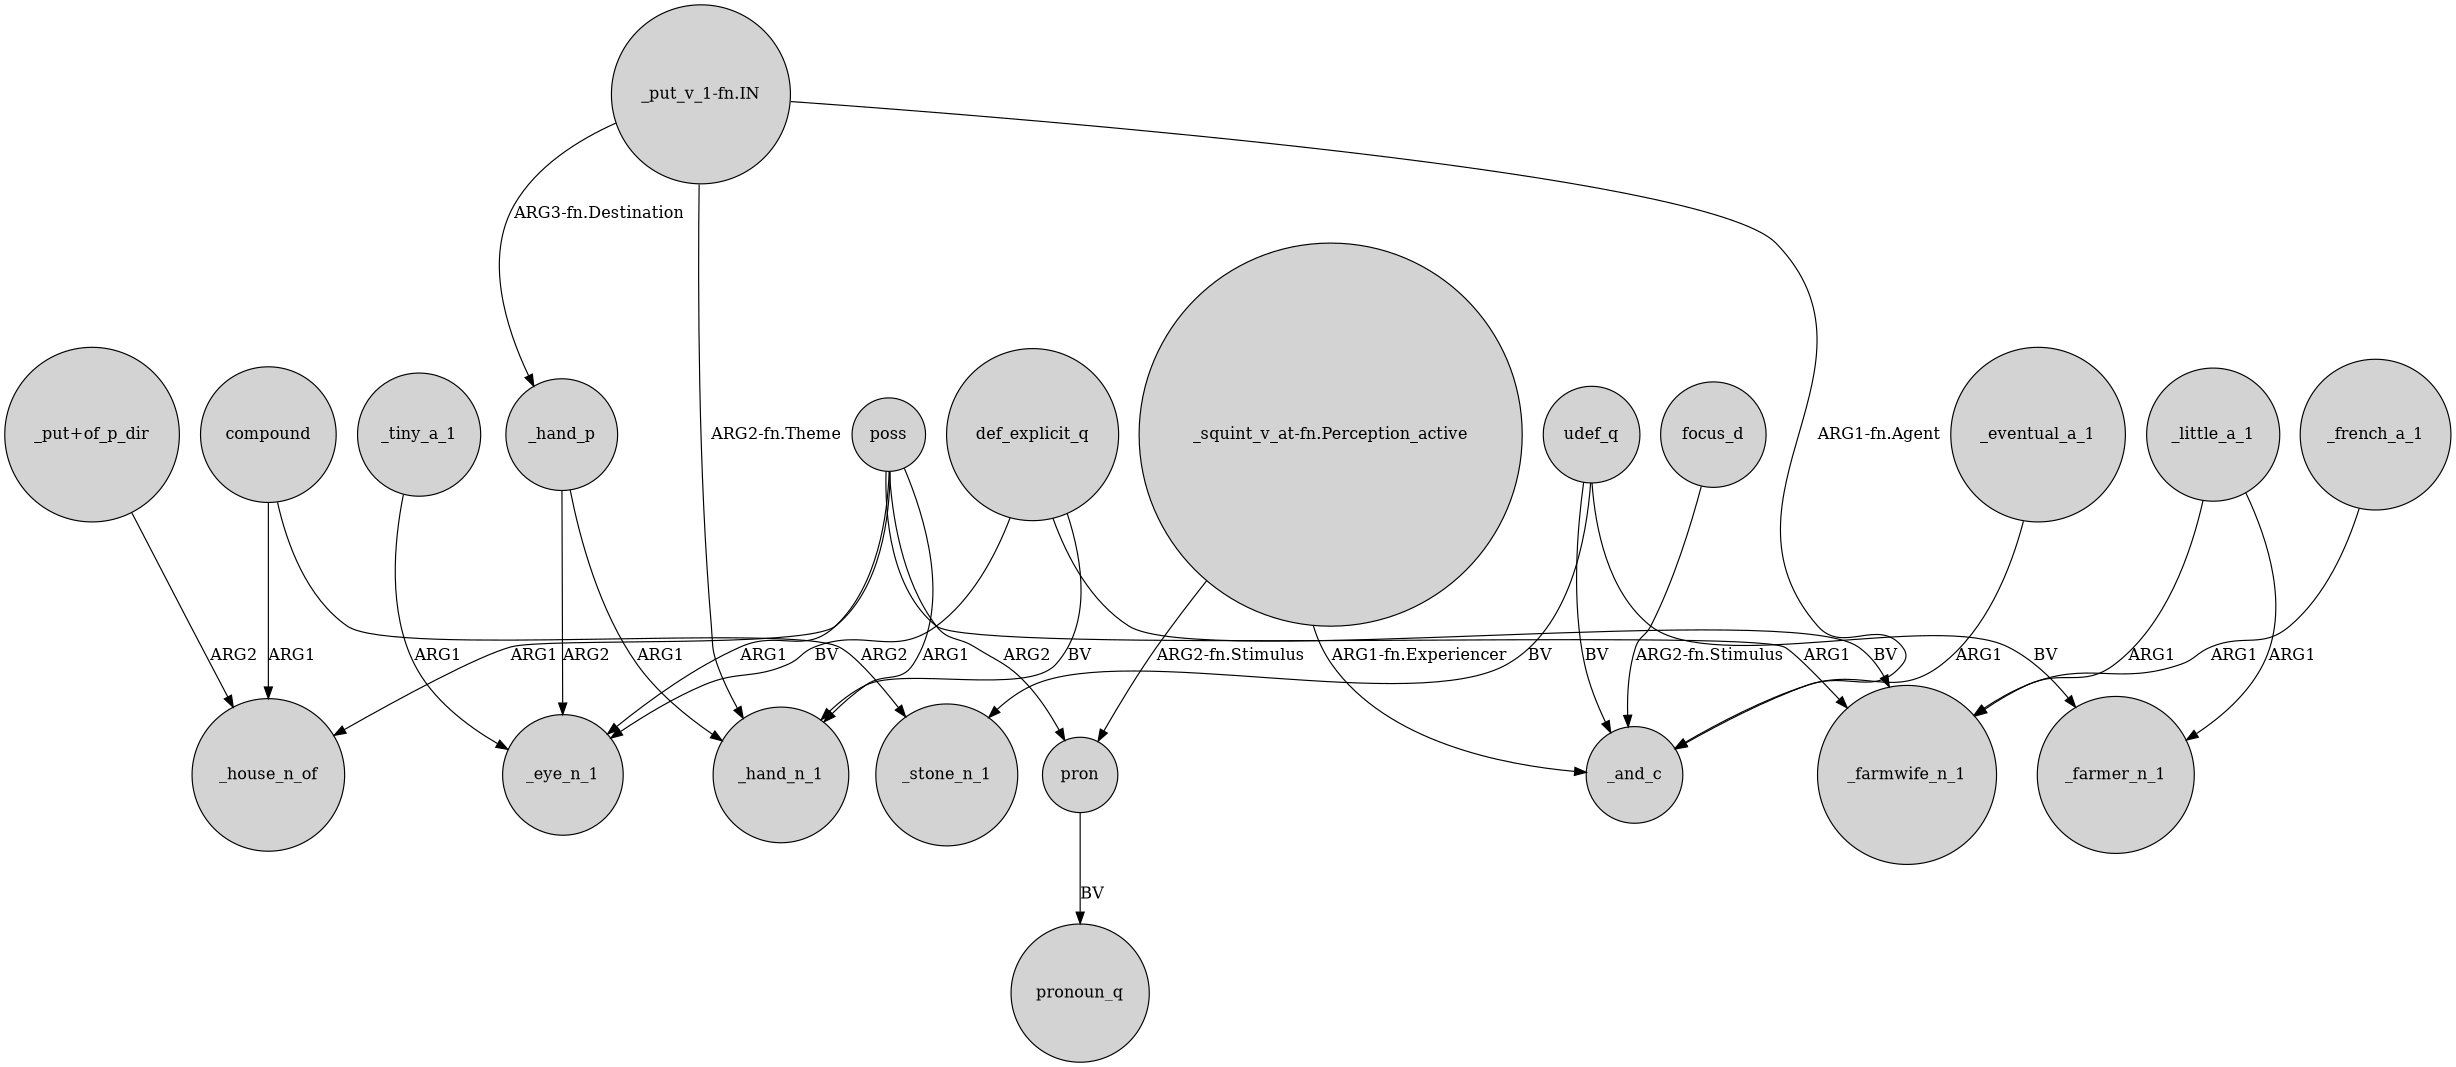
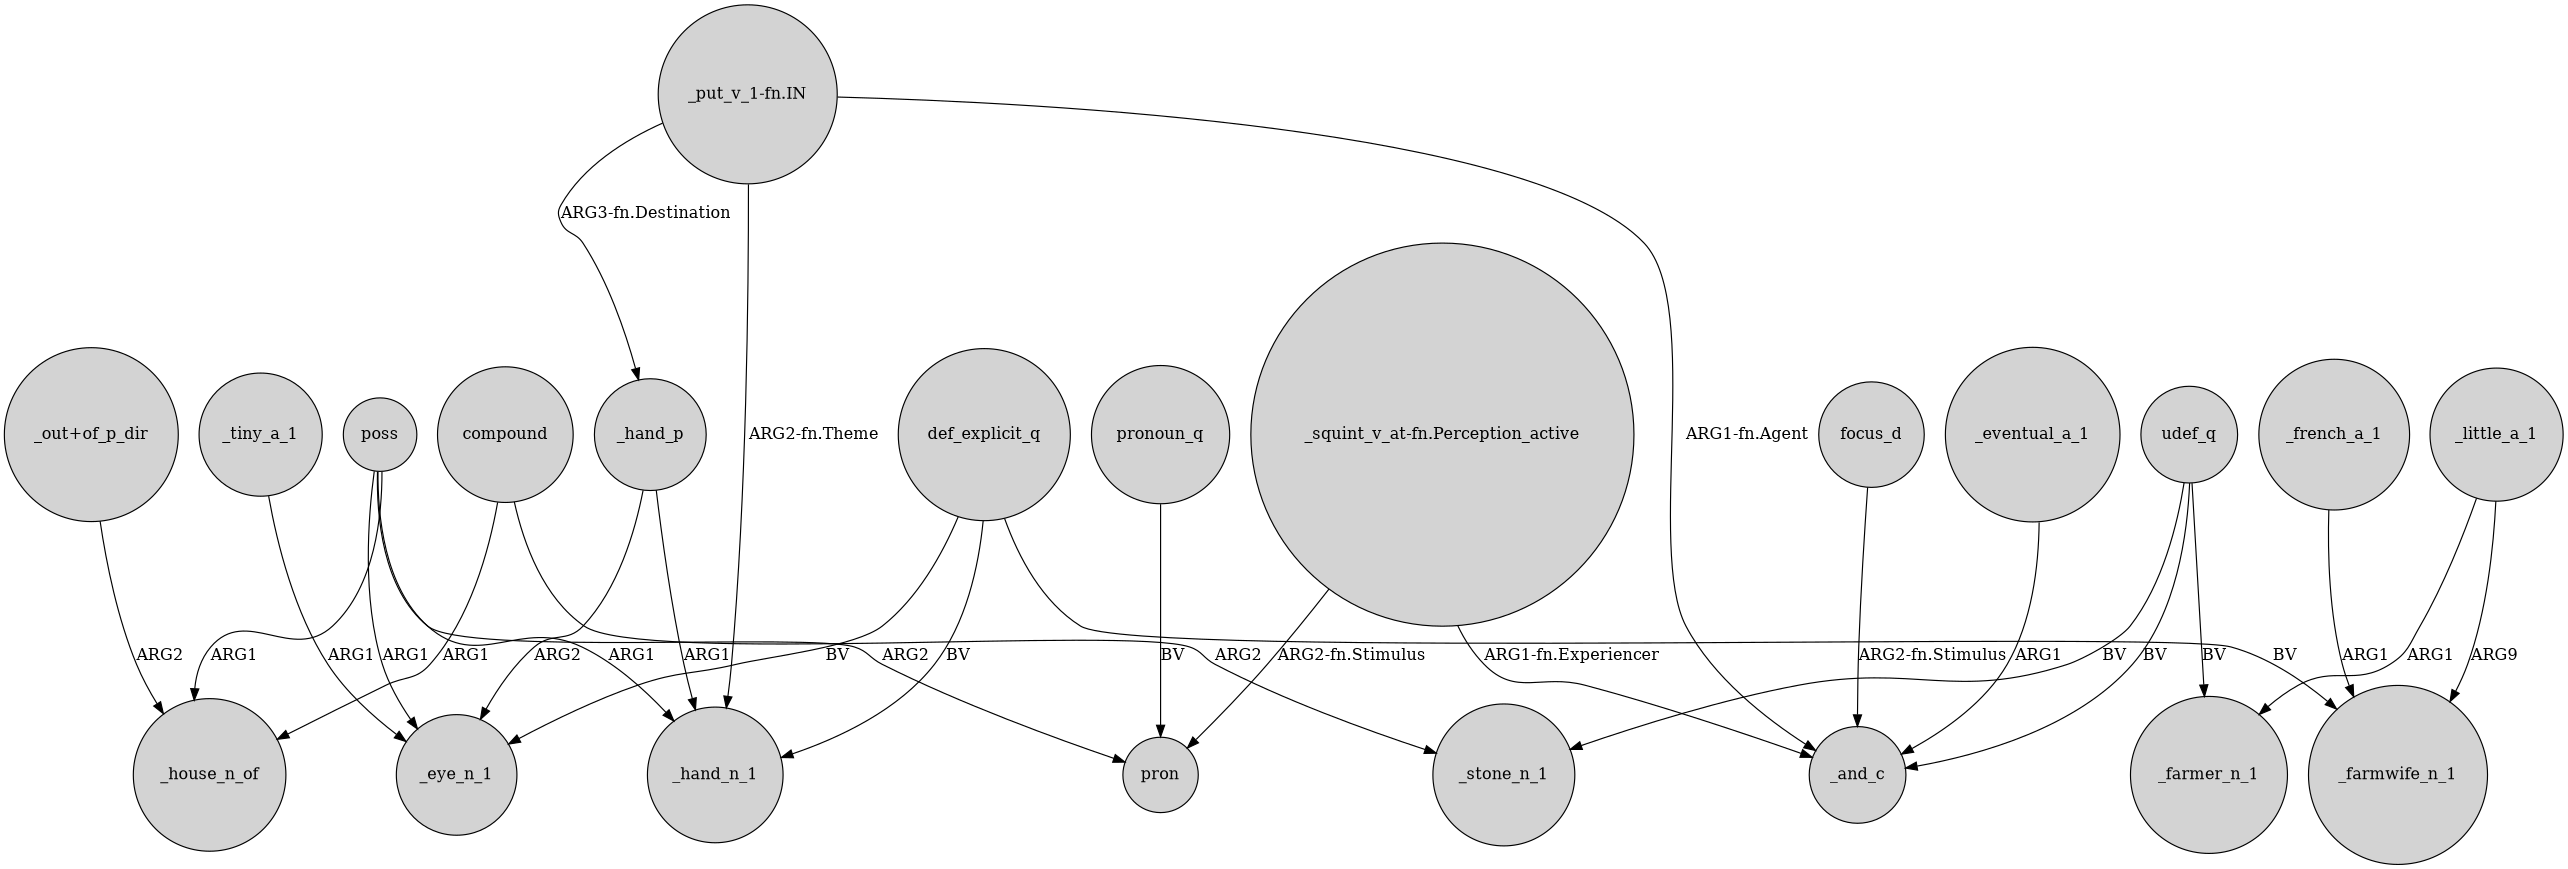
node "_put+of_p_dir": label "_put+of_p_dir" -> "_out+of_p_dir"
edge "poss" -> "_farmwife_n_1": removed, label "ARG1"
edge "_little_a_1" -> "_farmwife_n_1": label "ARG1" -> "ARG9"
edge "pron" -> "pronoun_q": reversed
